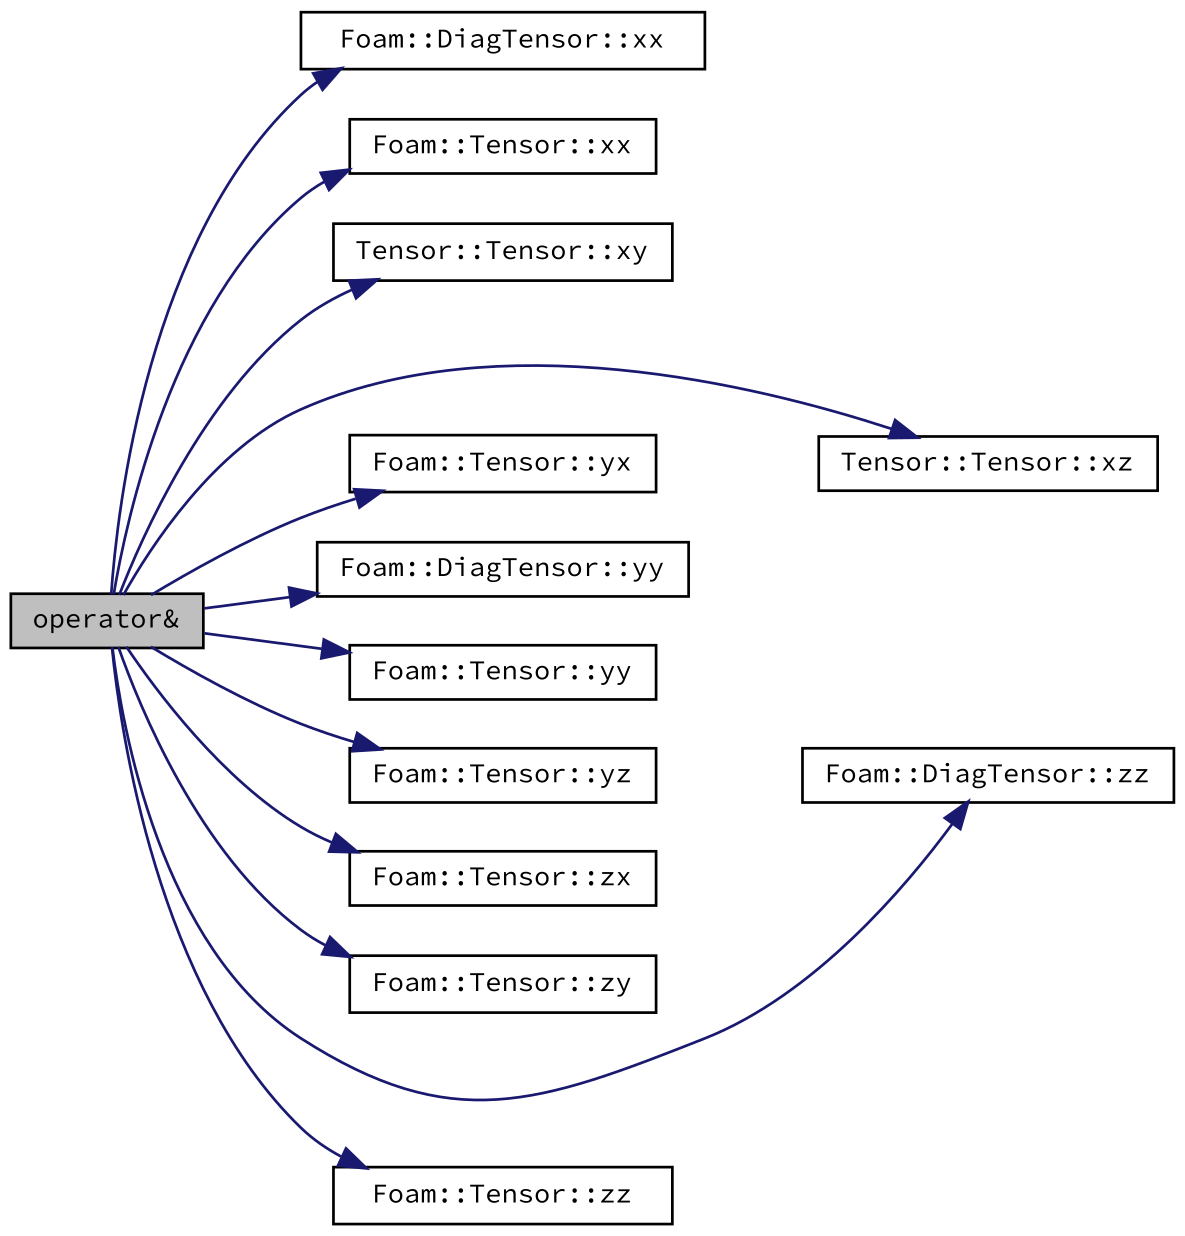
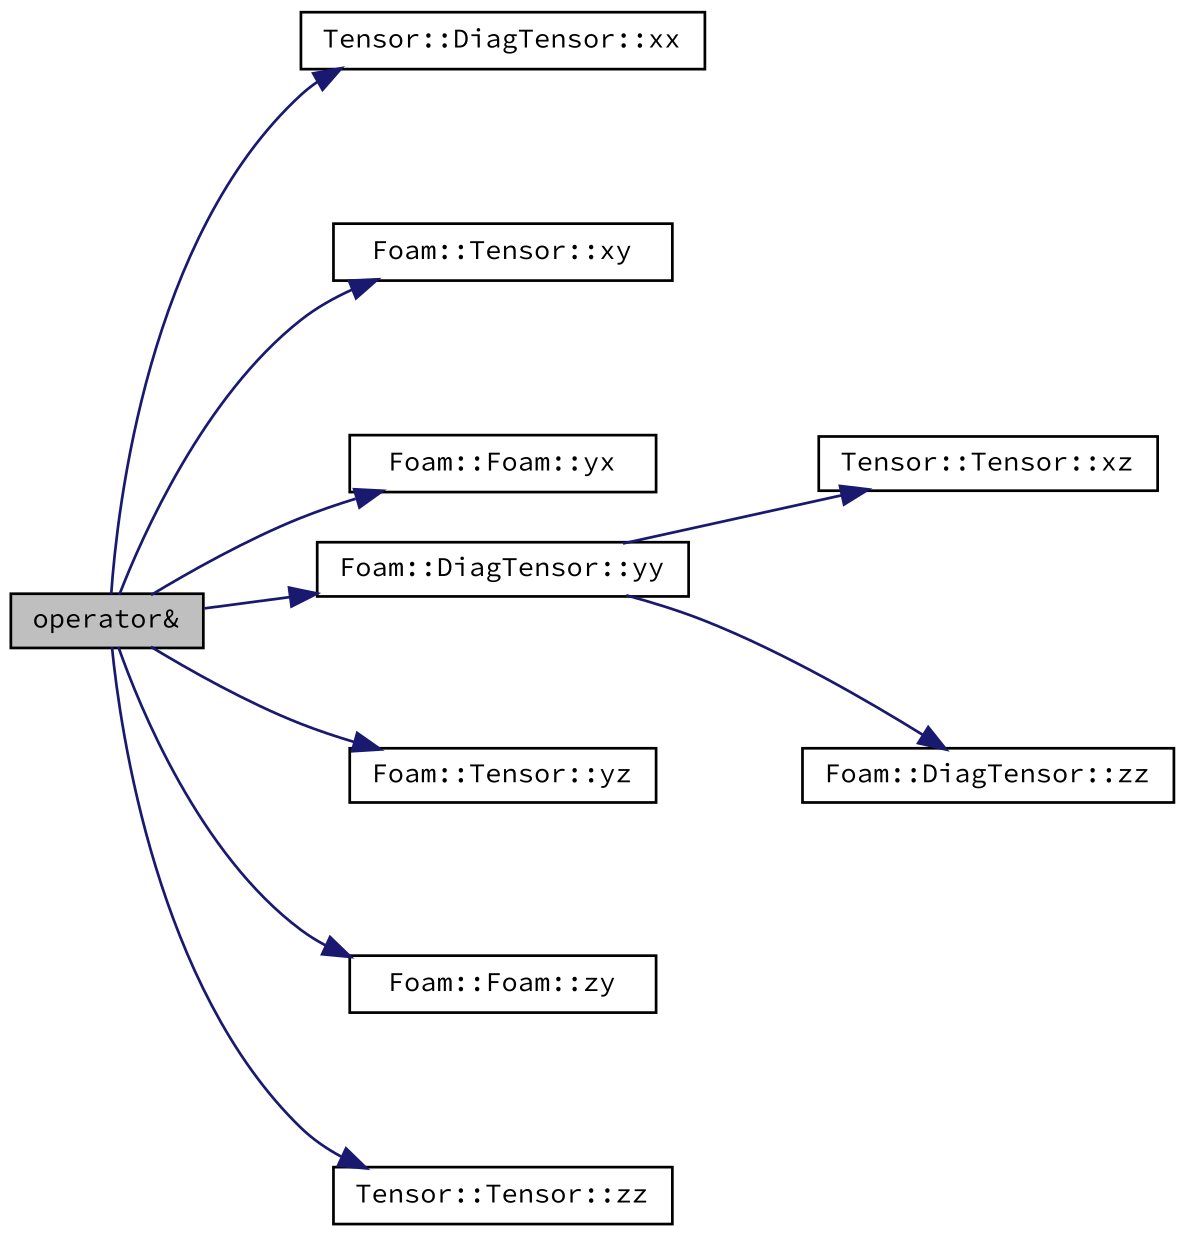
node "Foam::DiagTensor::xx": label "Foam::DiagTensor::xx" -> "Tensor::DiagTensor::xx"
node "Foam::Tensor::xx": removed
node "Tensor::Tensor::xy": label "Tensor::Tensor::xy" -> "Foam::Tensor::xy"
edge "operator&" -> "Tensor::Tensor::xz": now "Foam::DiagTensor::yy" -> "Tensor::Tensor::xz"
node "Foam::Tensor::yx": label "Foam::Tensor::yx" -> "Foam::Foam::yx"
node "Foam::Tensor::yy": removed
node "Foam::Tensor::zx": removed
node "Foam::Tensor::zy": label "Foam::Tensor::zy" -> "Foam::Foam::zy"
edge "operator&" -> "Foam::DiagTensor::zz": now "Foam::DiagTensor::yy" -> "Foam::DiagTensor::zz"
node "Foam::Tensor::zz": label "Foam::Tensor::zz" -> "Tensor::Tensor::zz"
